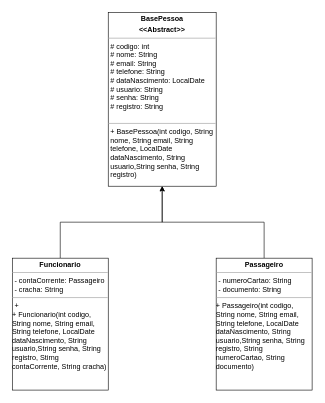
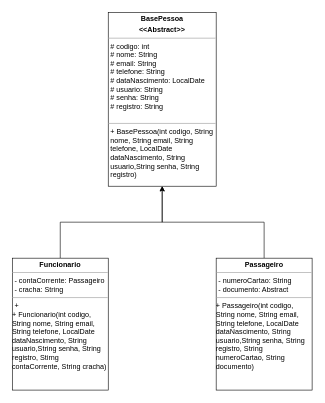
node "Passageiro - numeroCartao: String - documento: String + Passageiro(int codigo, String nome, String email, String telefone, LocalDate dataNascimento, String usuario,String senha, String registro, String numeroCartao, String documento)": label "Passageiro - numeroCartao: String - documento: String + Passageiro(int codigo, String nome, String email, String telefone, LocalDate dataNascimento, String usuario,String senha, String registro, String numeroCartao, String documento)" -> "Passageiro - numeroCartao: String - documento: Abstract + Passageiro(int codigo, String nome, String email, String telefone, LocalDate dataNascimento, String usuario,String senha, String registro, String numeroCartao, String documento)"
